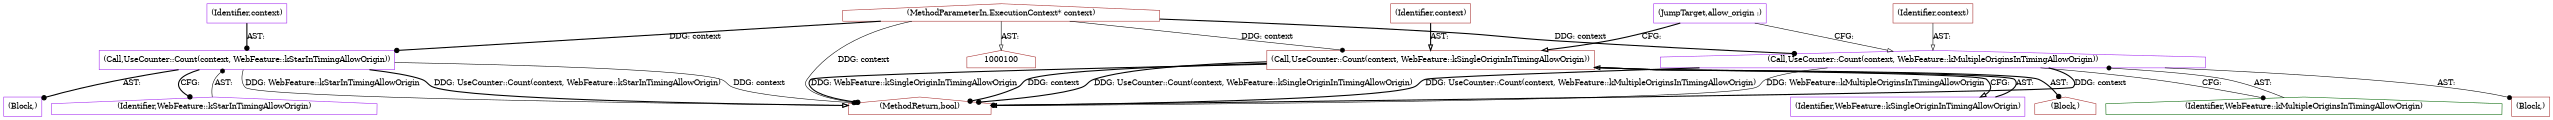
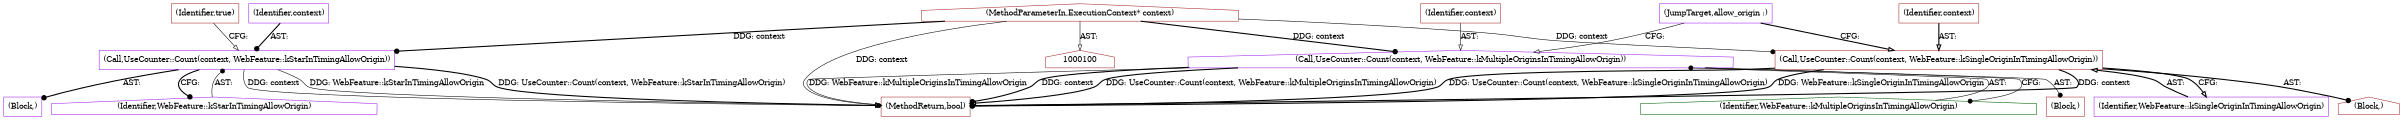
node "(Identifier,true)": added
edge "(MethodParameterIn,ExecutionContext* context)" -> "(MethodReturn,bool)": arrowhead dot -> onormal
node "(MethodReturn,bool)": shape house -> box
